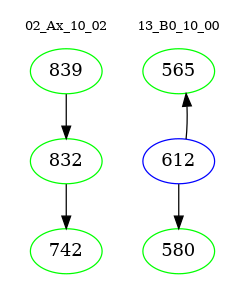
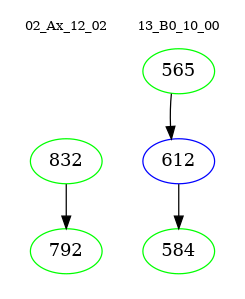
cluster "02_Ax_10_02": label "02_Ax_10_02" -> "02_Ax_12_02"
node "839": removed
edge "612" -> "565": reversed
node "742": label "742" -> "792"
node "580": label "580" -> "584"
